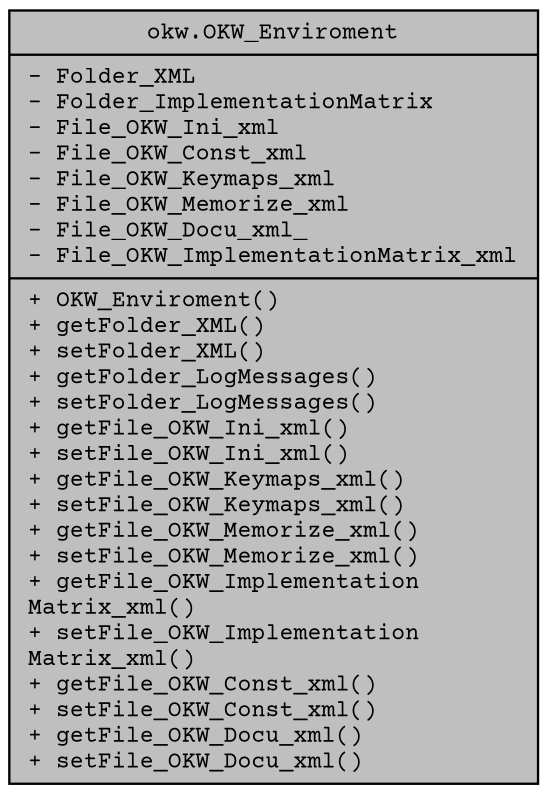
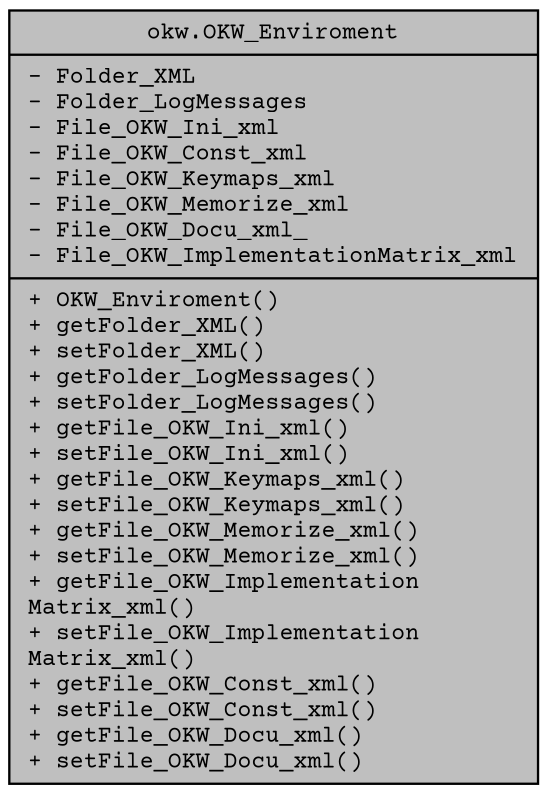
node "okw.OKW_Enviroment": text "- Folder_ImplementationMatrix" -> "- Folder_LogMessages"
